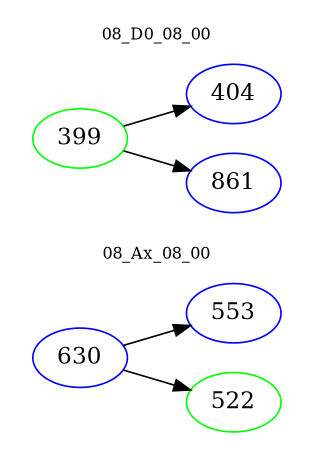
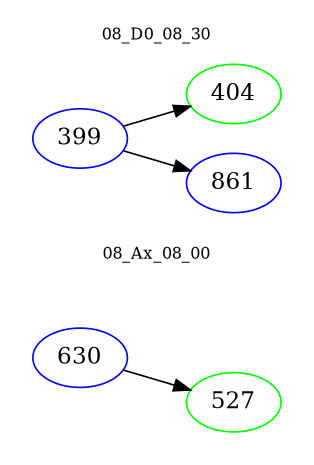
cluster "08_D0_08_00": label "08_D0_08_00" -> "08_D0_08_30"
node "404": color blue -> green
node "399": color green -> blue
node "553": removed
node "522": label "522" -> "527"
